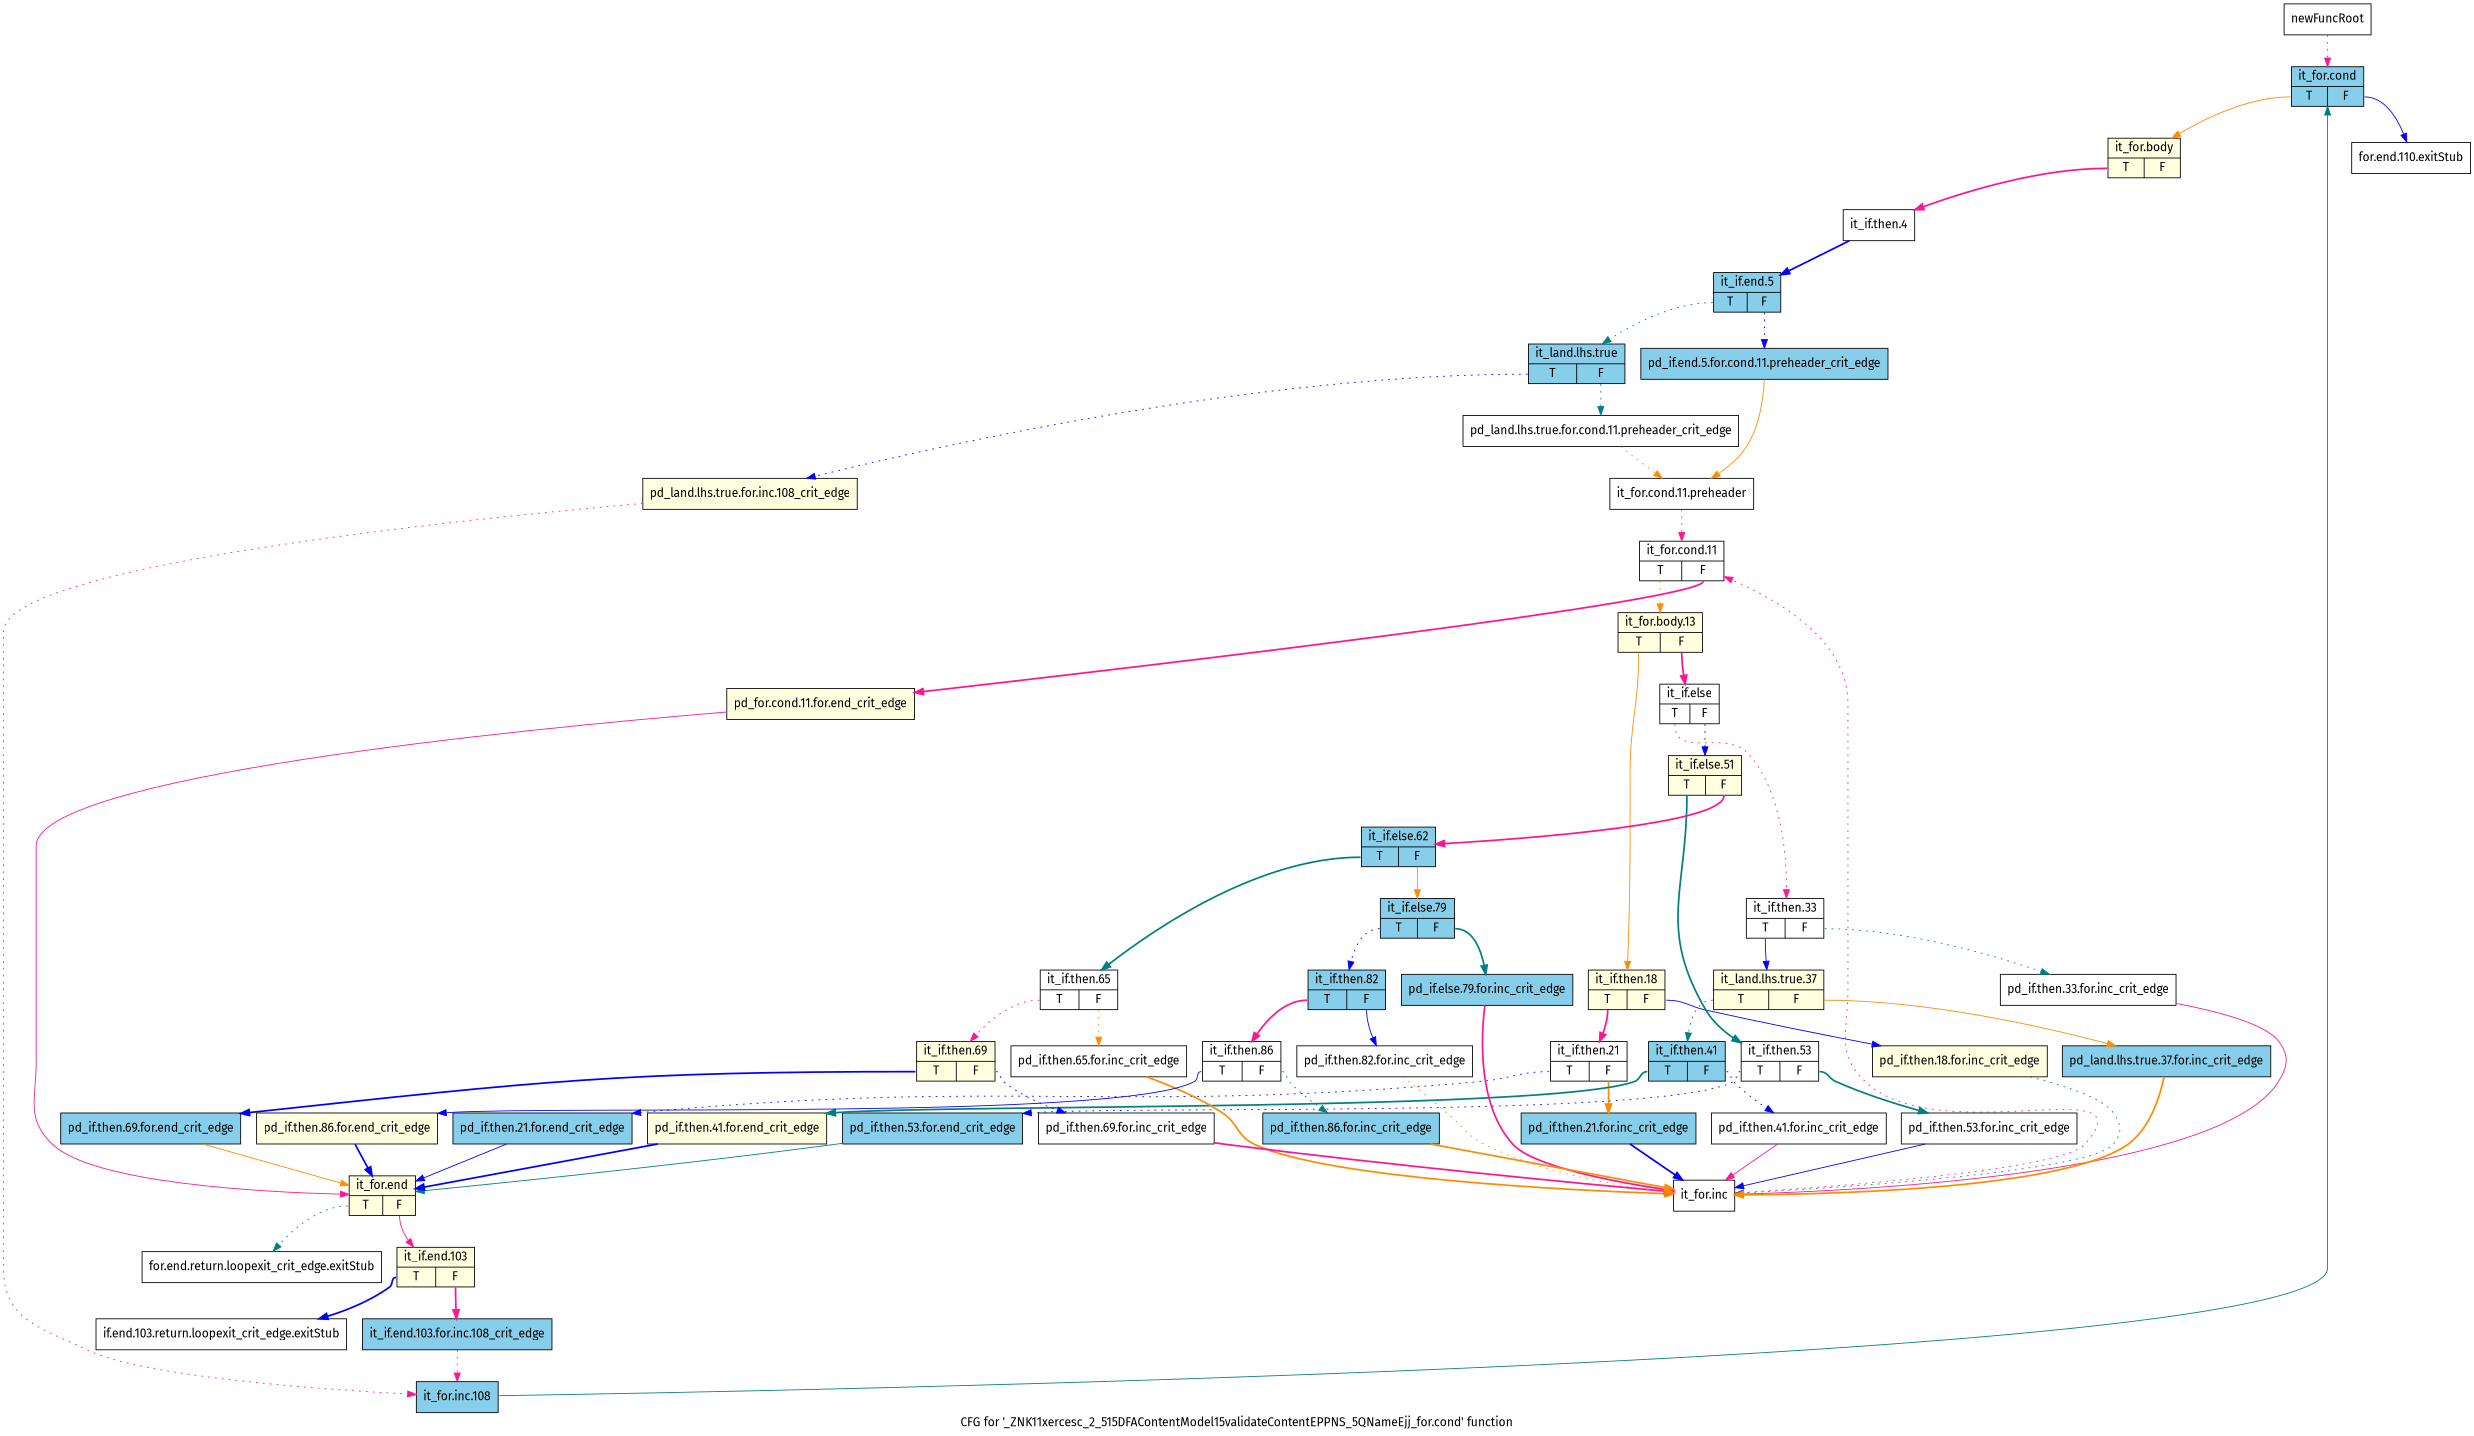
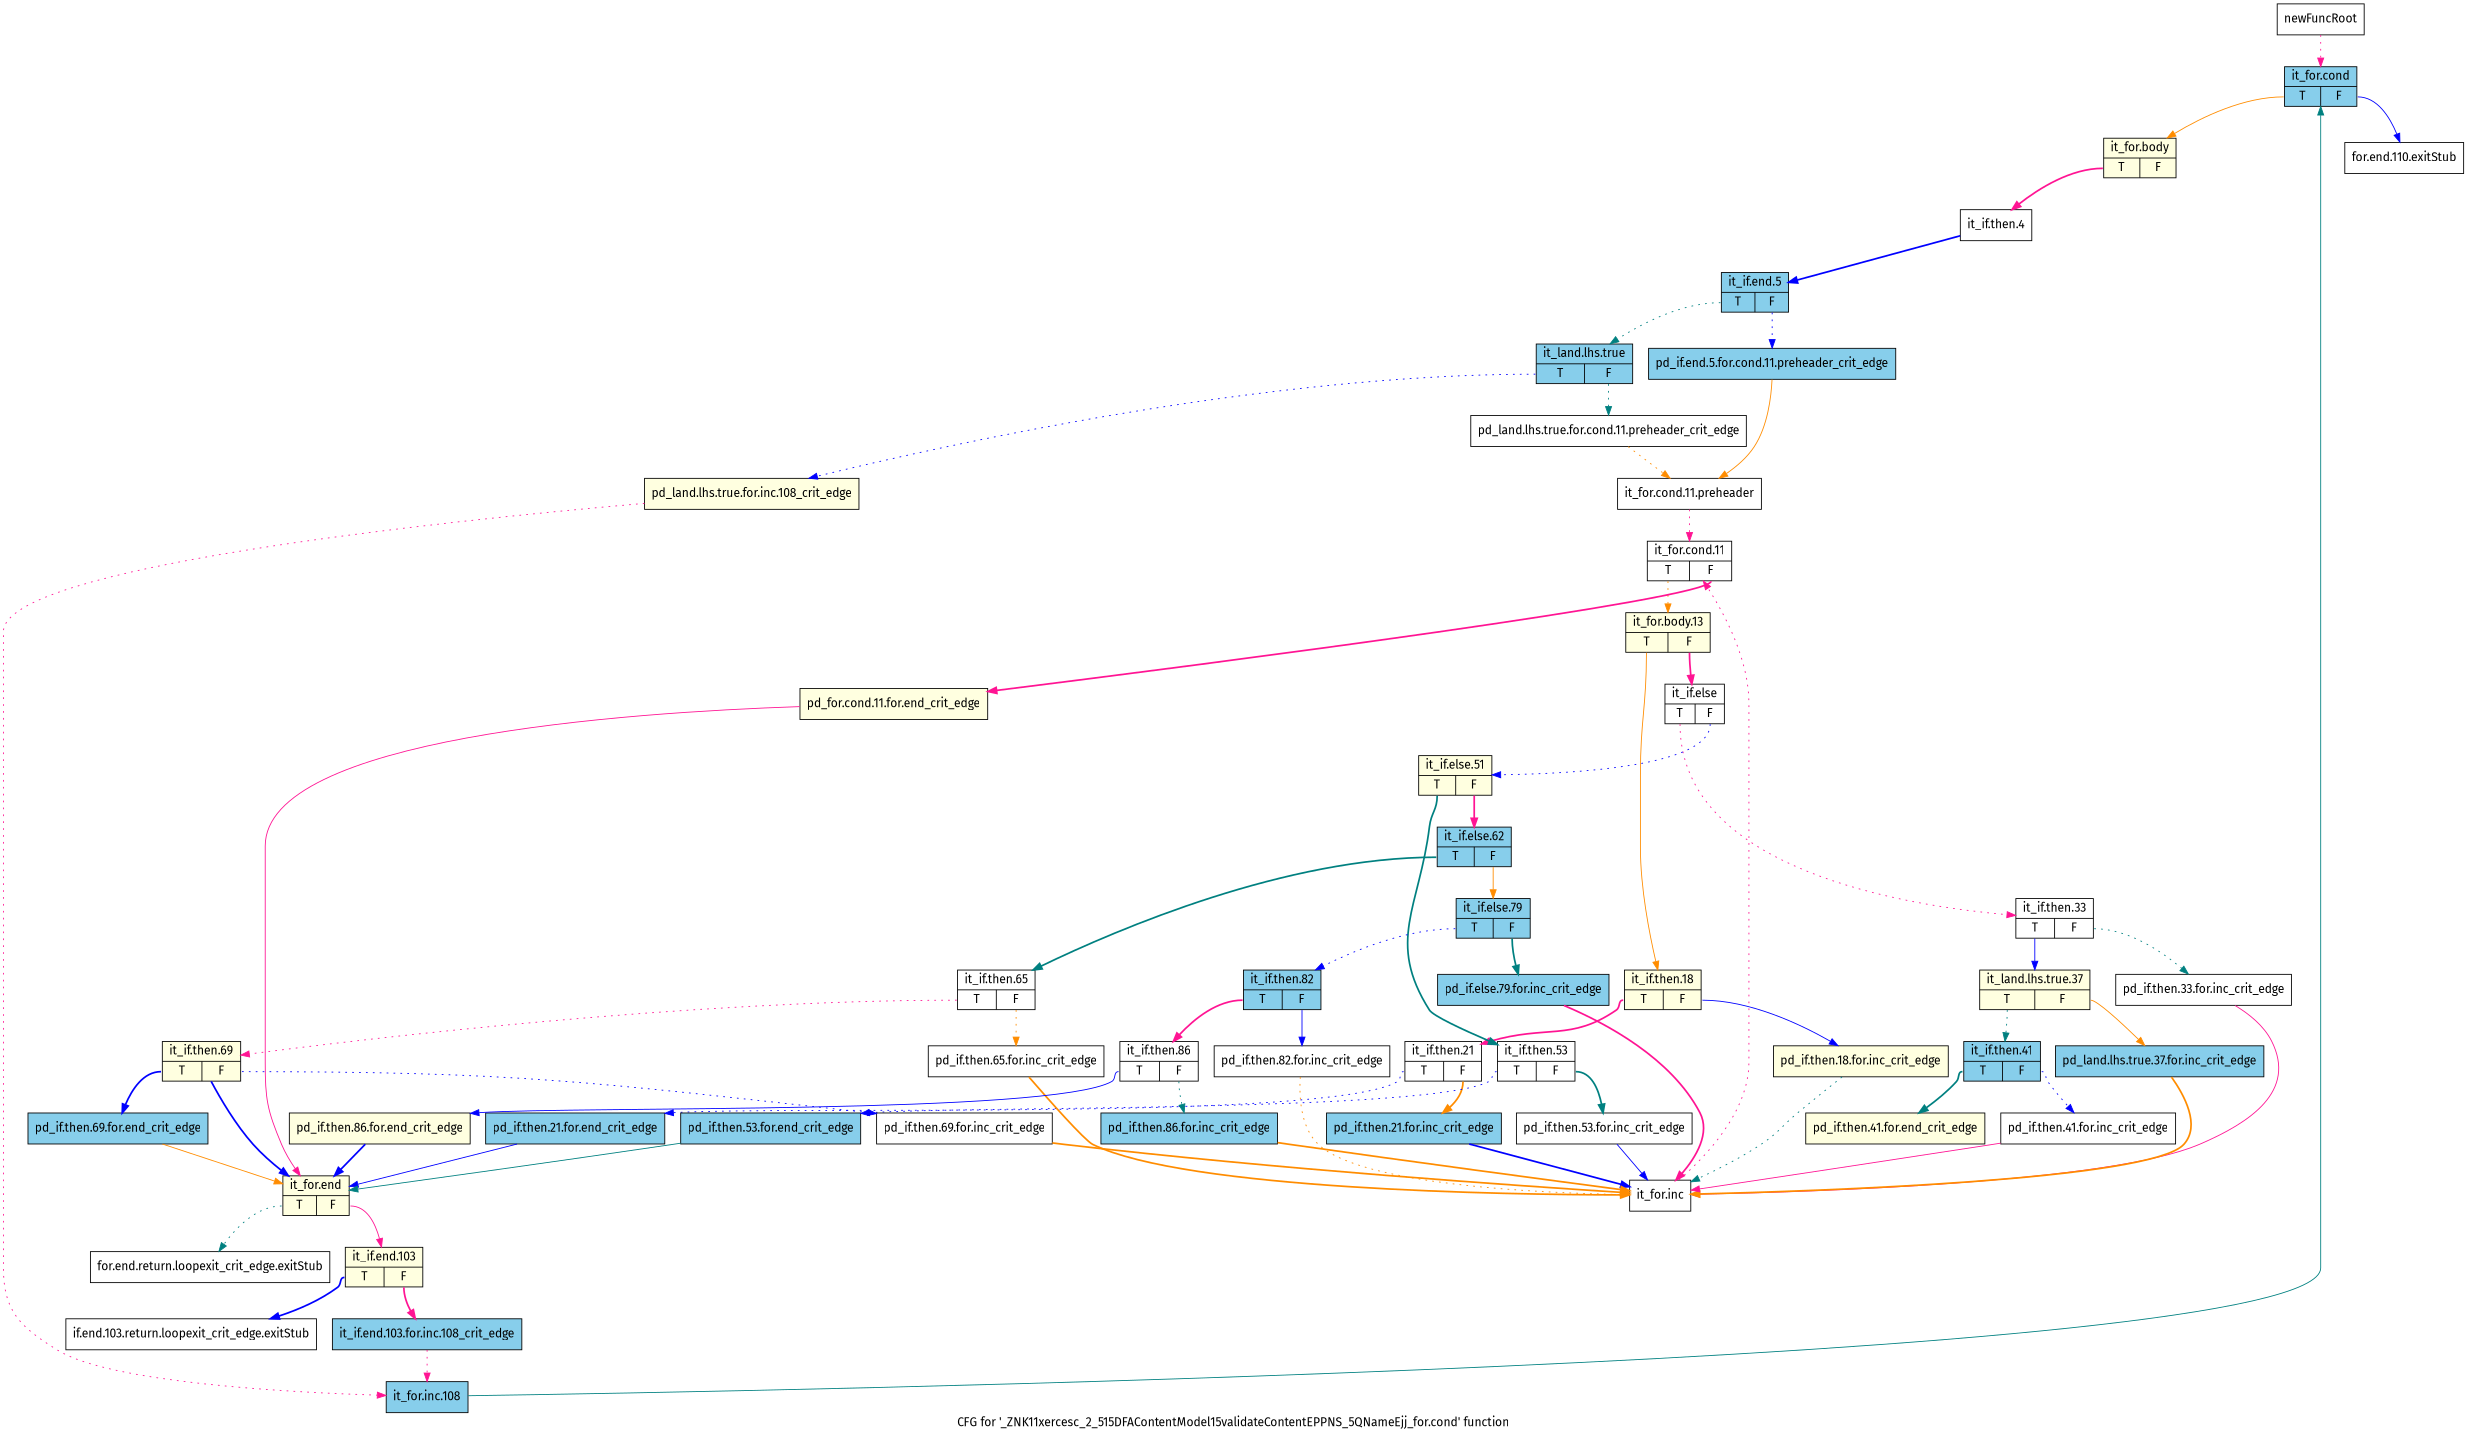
edge "pd_if.then.41.for.end_crit_edge" -> "it_for.end": now "it_if.then.69" -> "it_for.end"
edge "pd_if.then.69.for.inc_crit_edge" -> "it_for.inc": color deeppink -> darkorange
